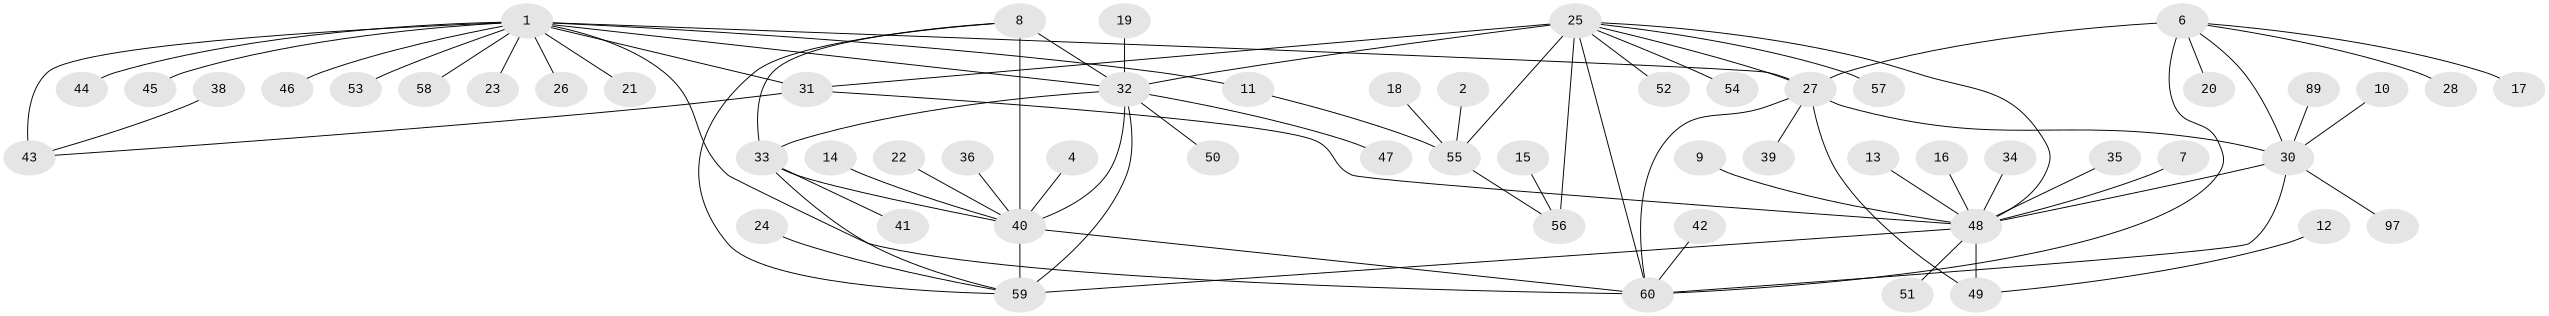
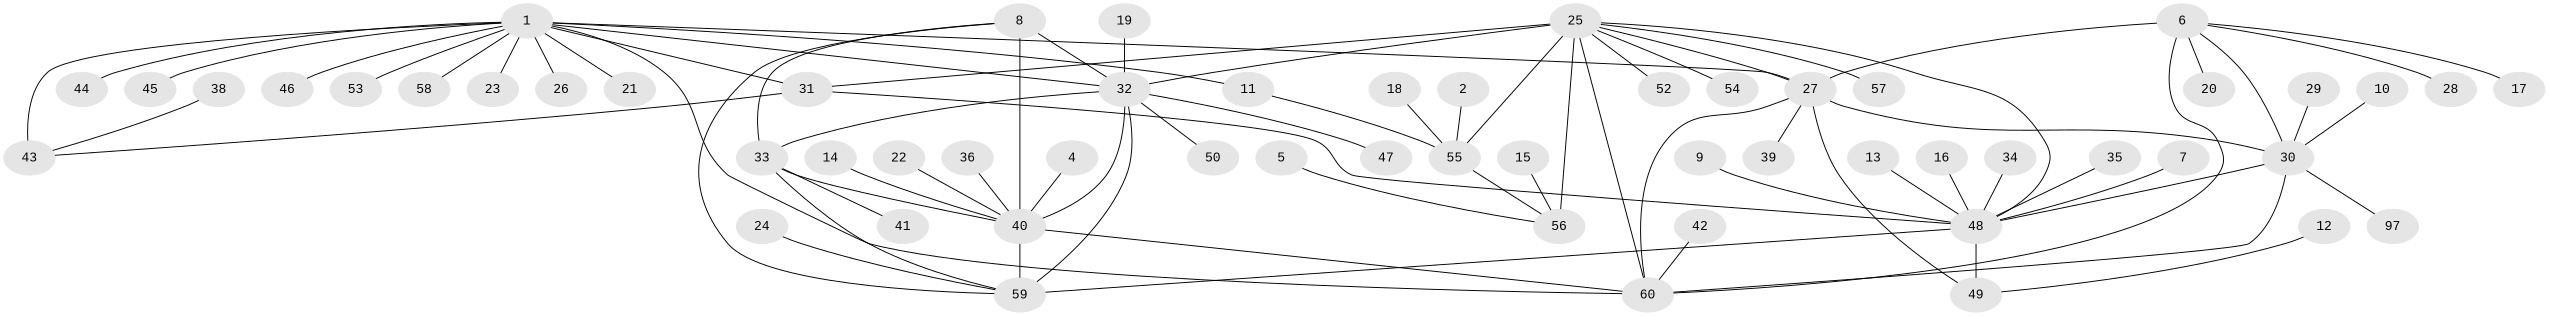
node "89": label "89" -> "29"
node "5": added
node "51": removed
